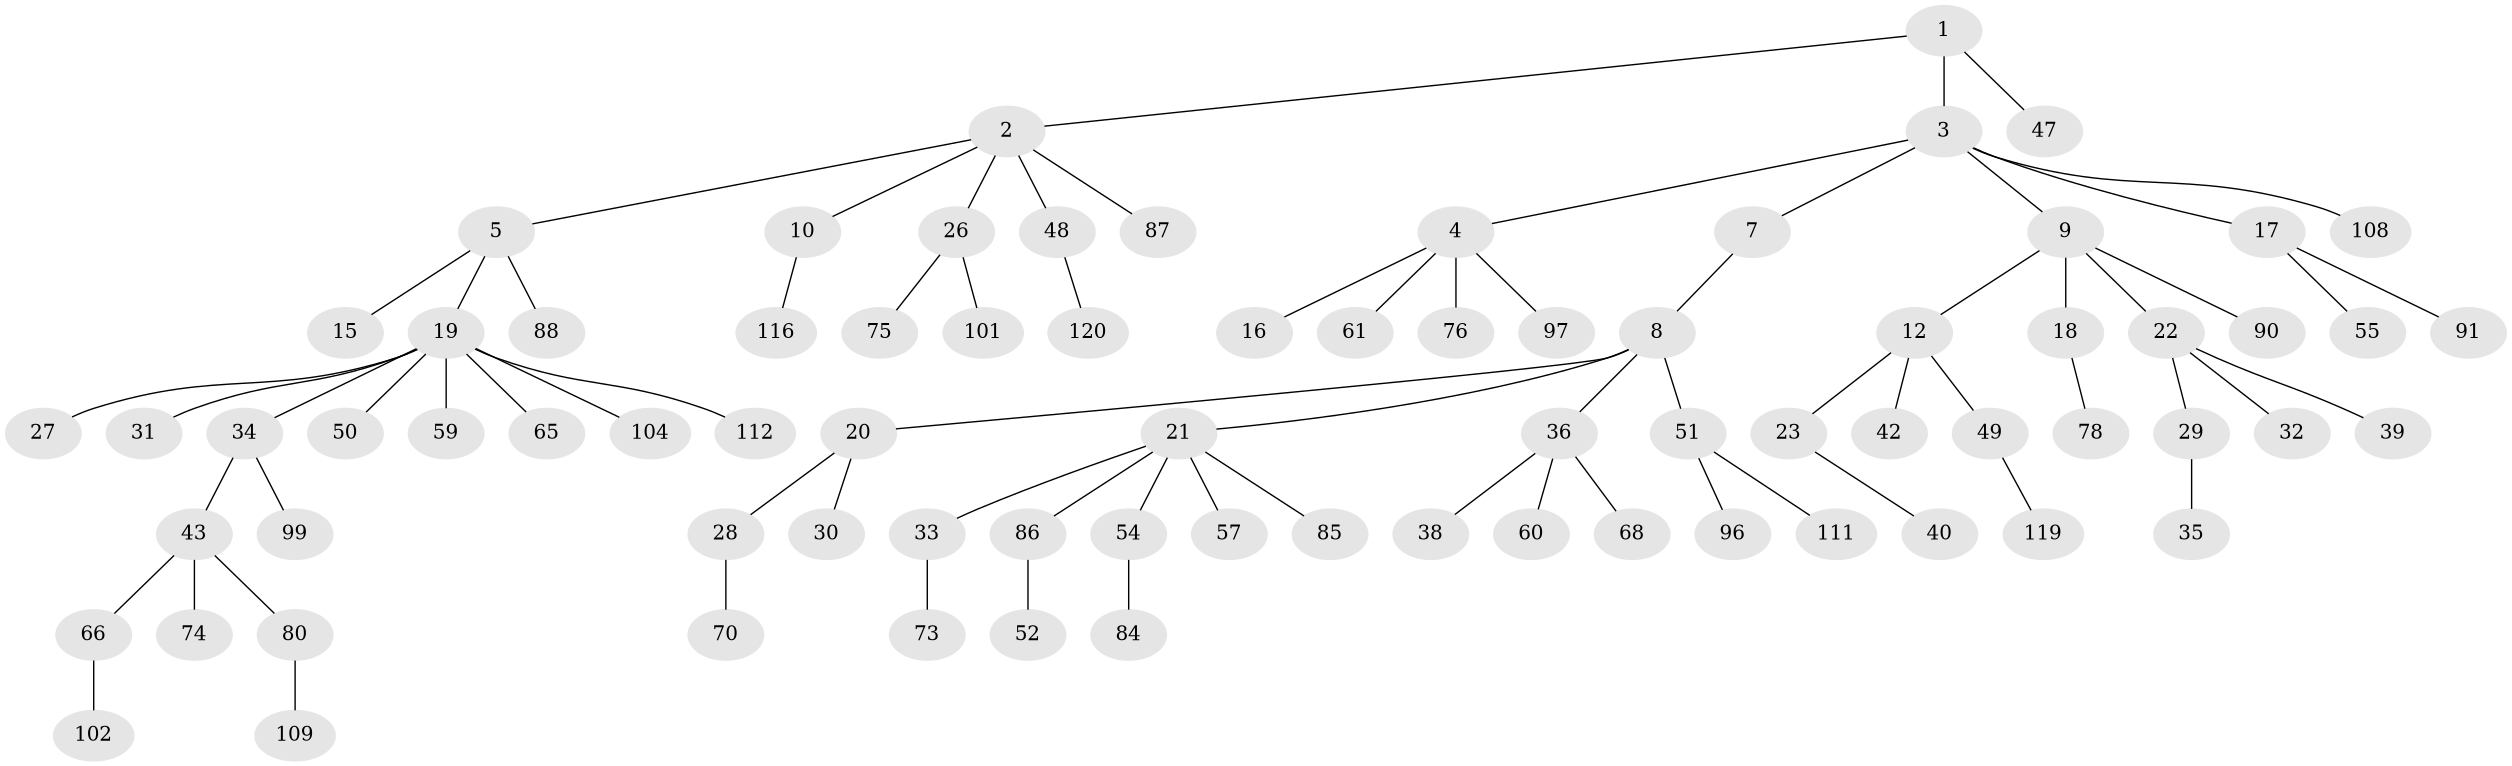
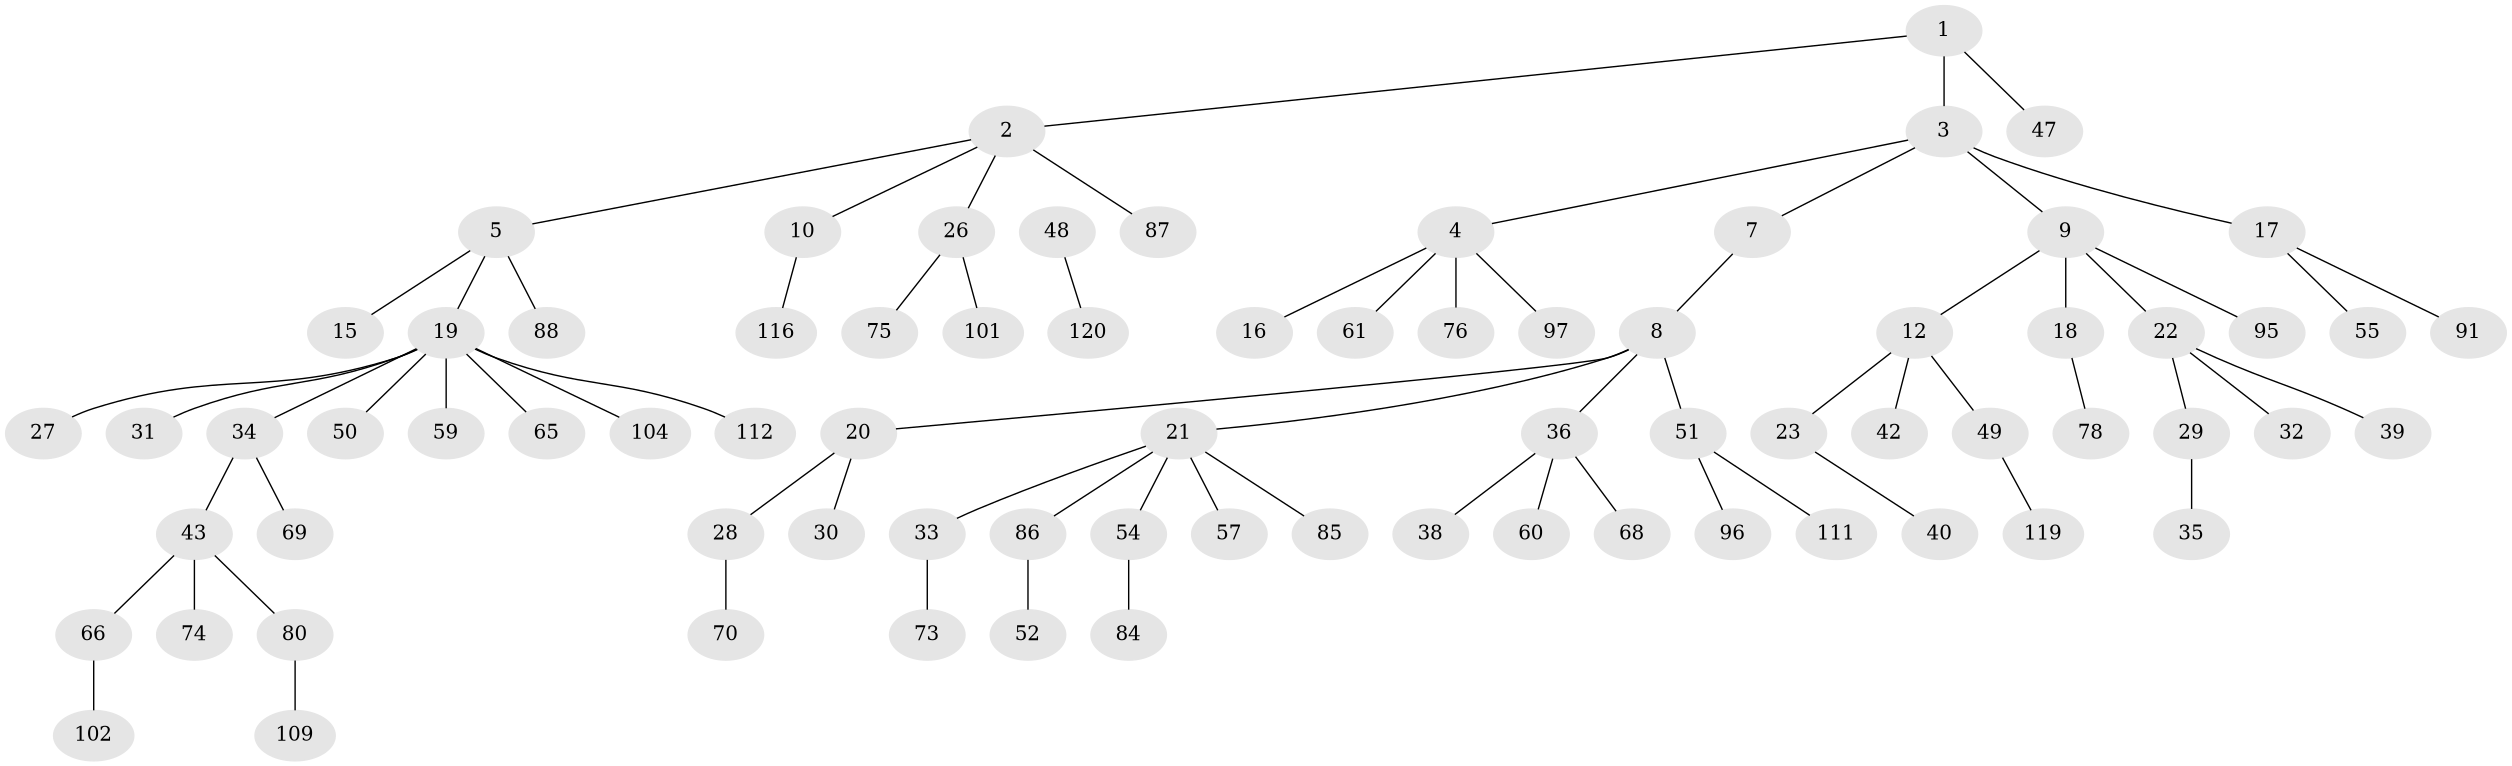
edge "2" -- "48": removed
node "108": removed
node "90": label "90" -> "95"
node "99": label "99" -> "69"
